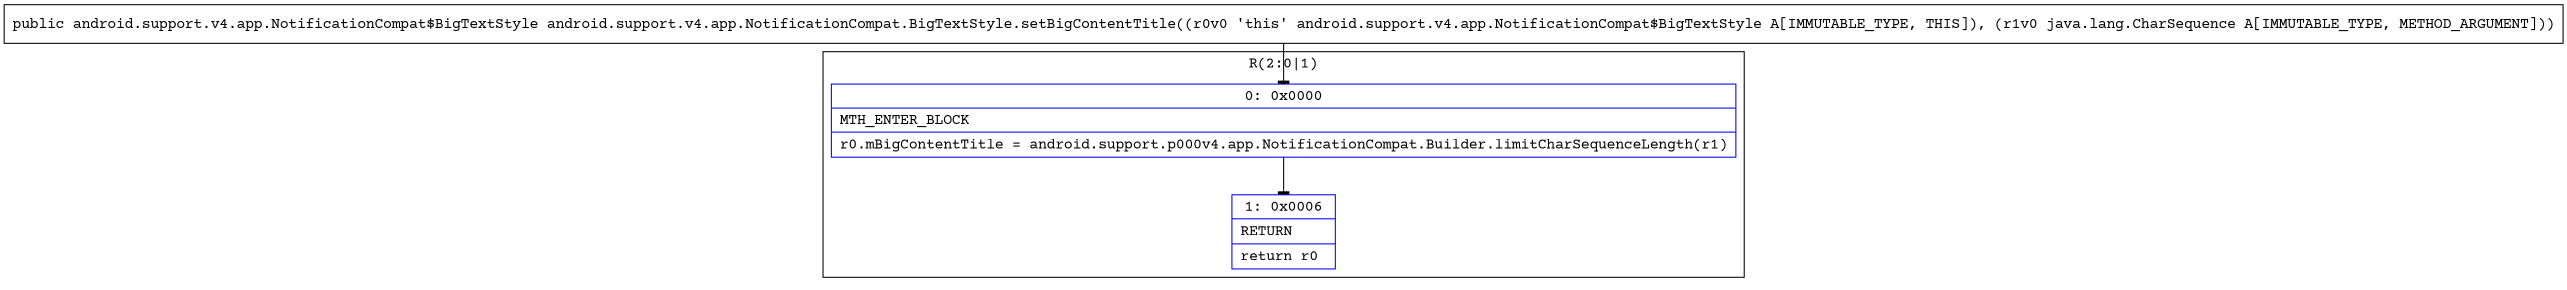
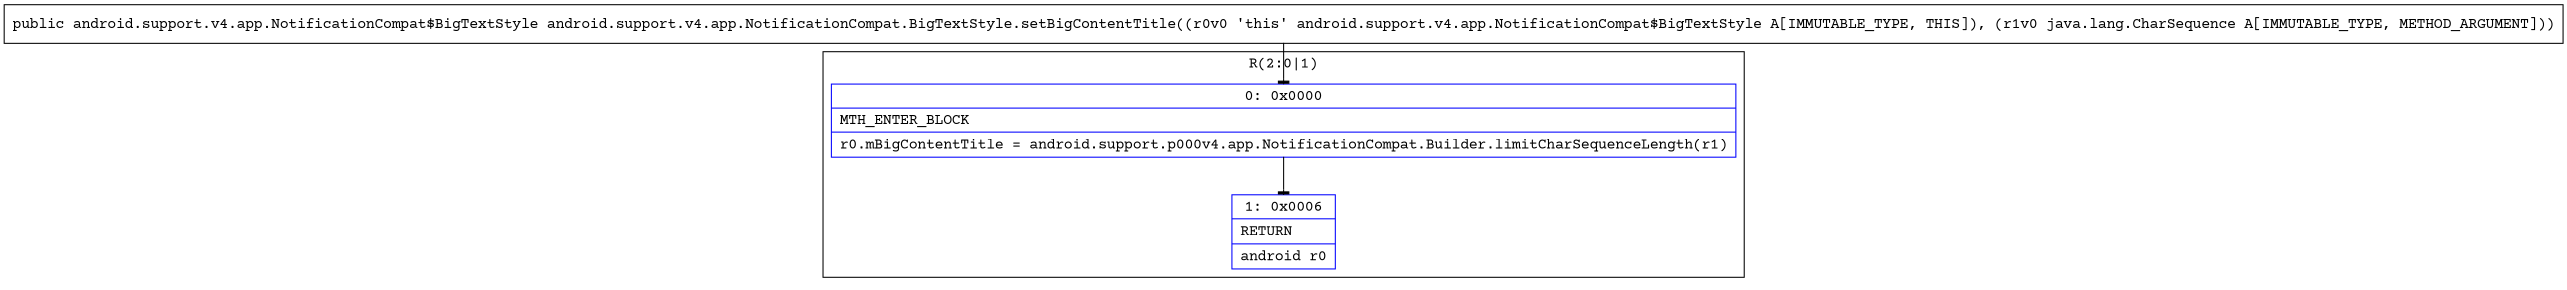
node "1: 0x0006": text "return r0" -> "android r0"
